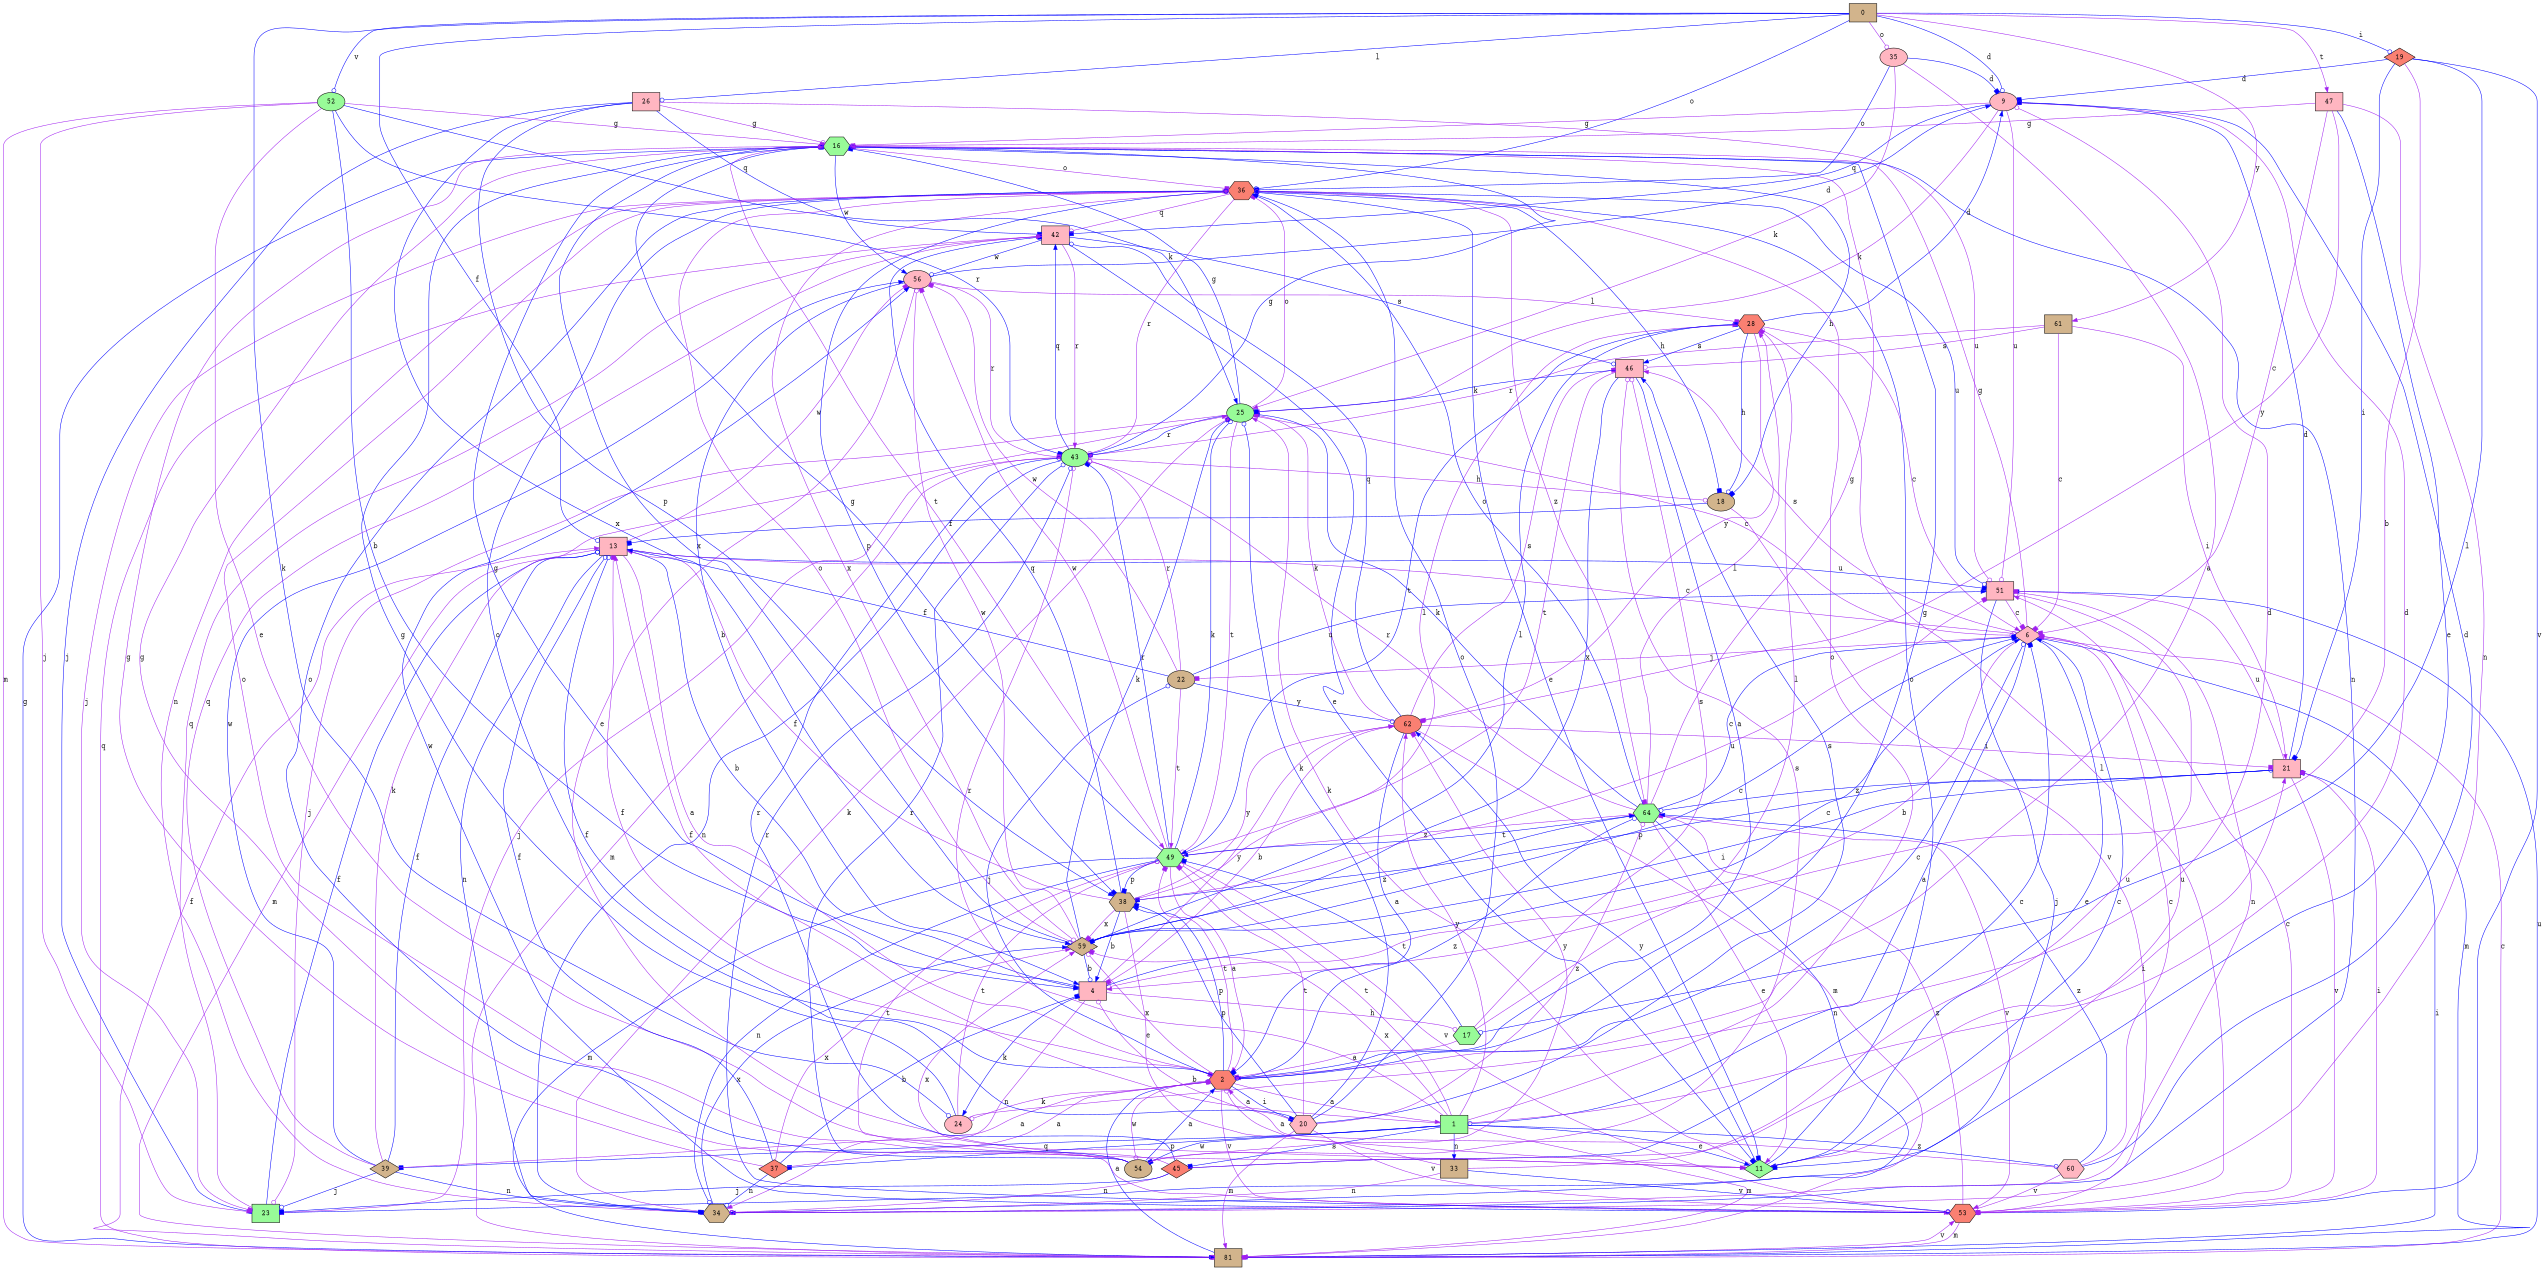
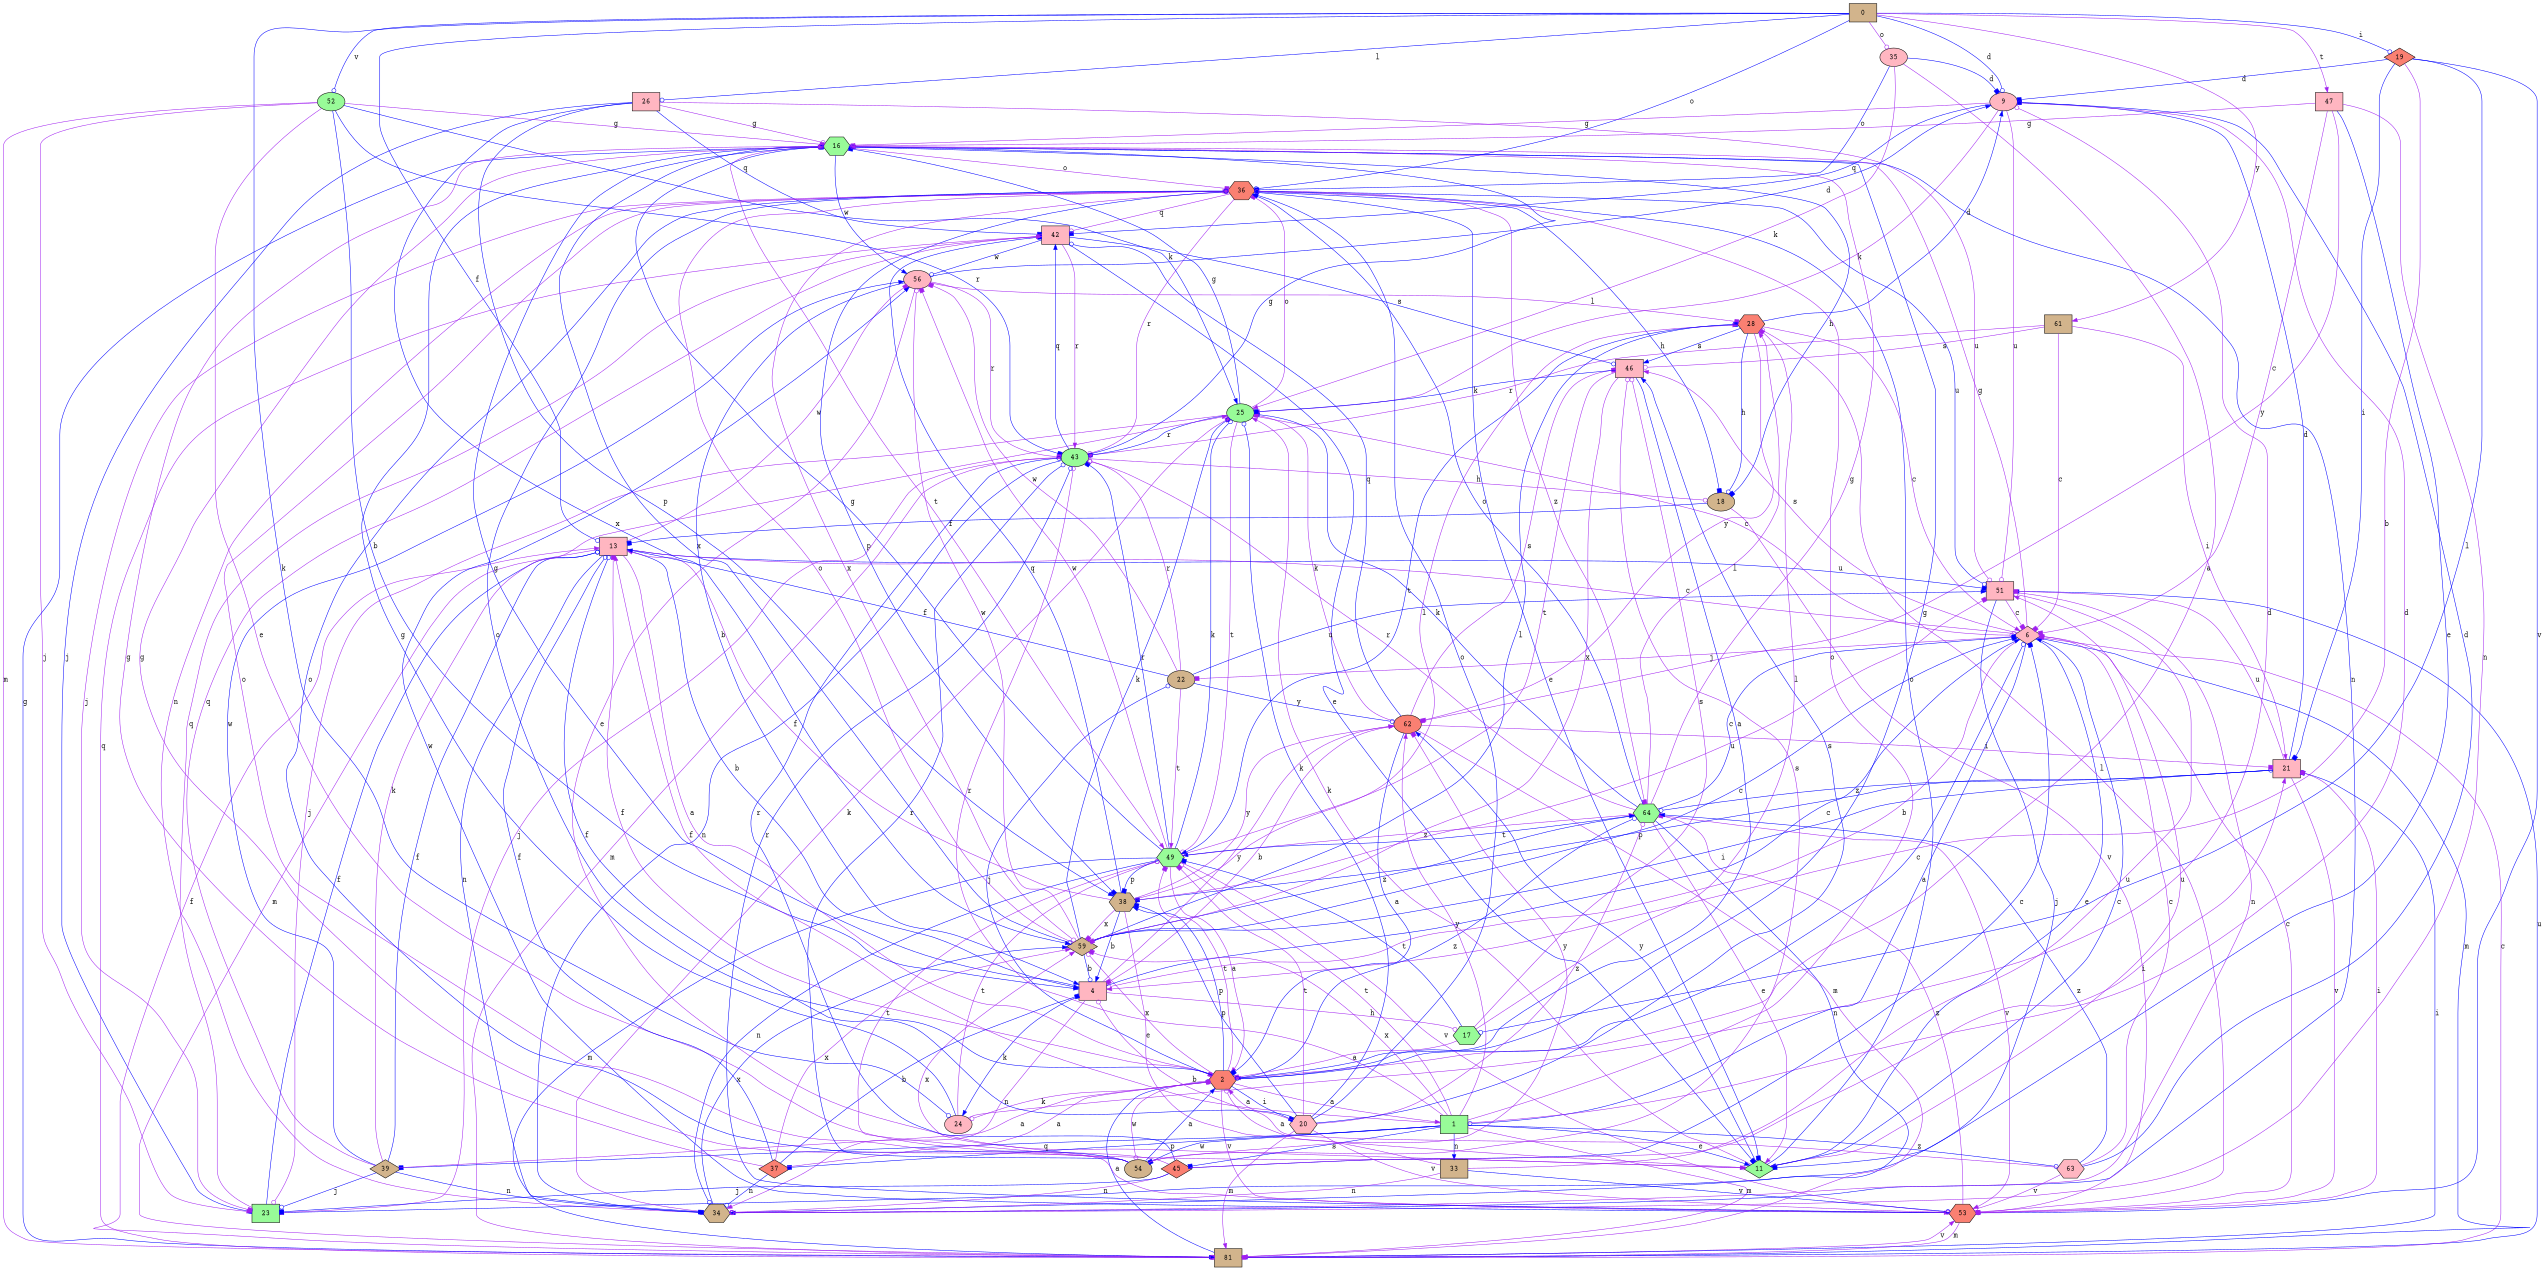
edge "46" -> "59": color blue -> purple
node "60": label "60" -> "63"
